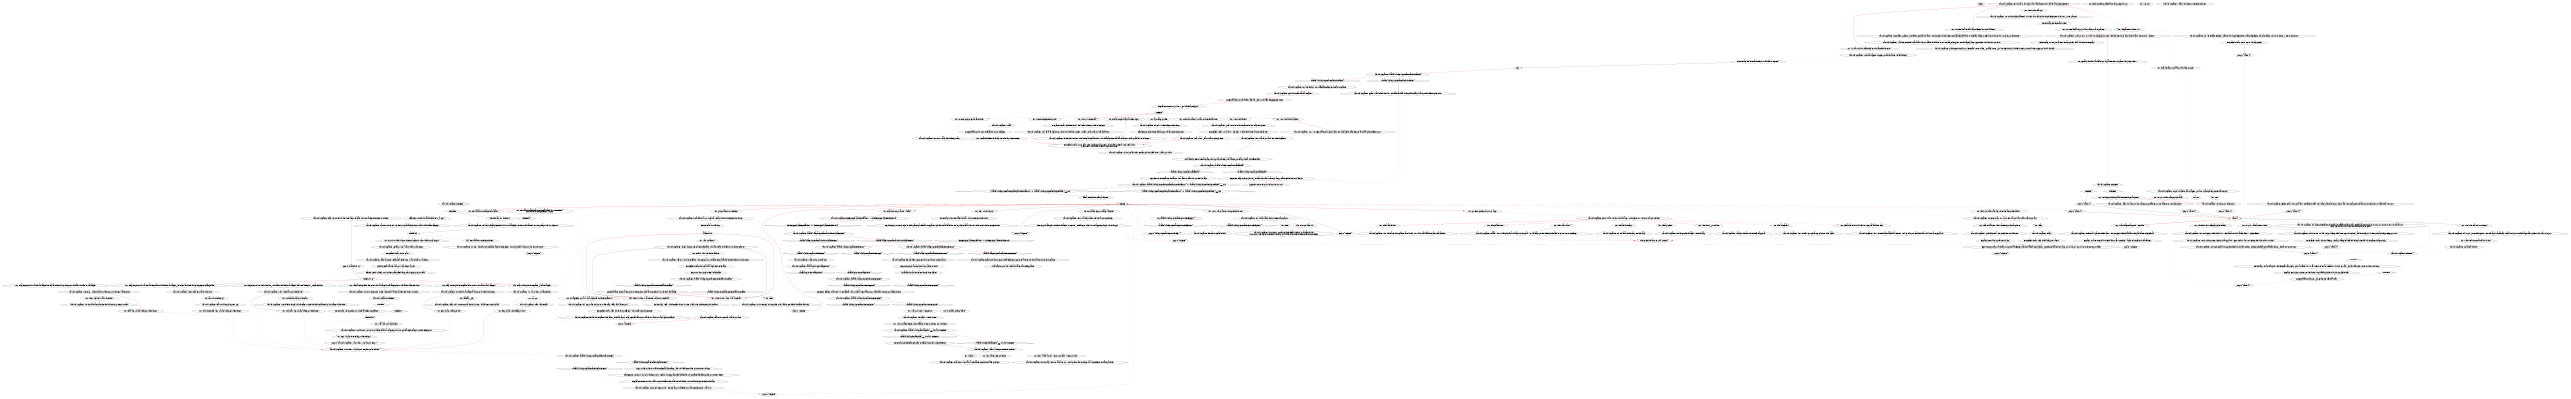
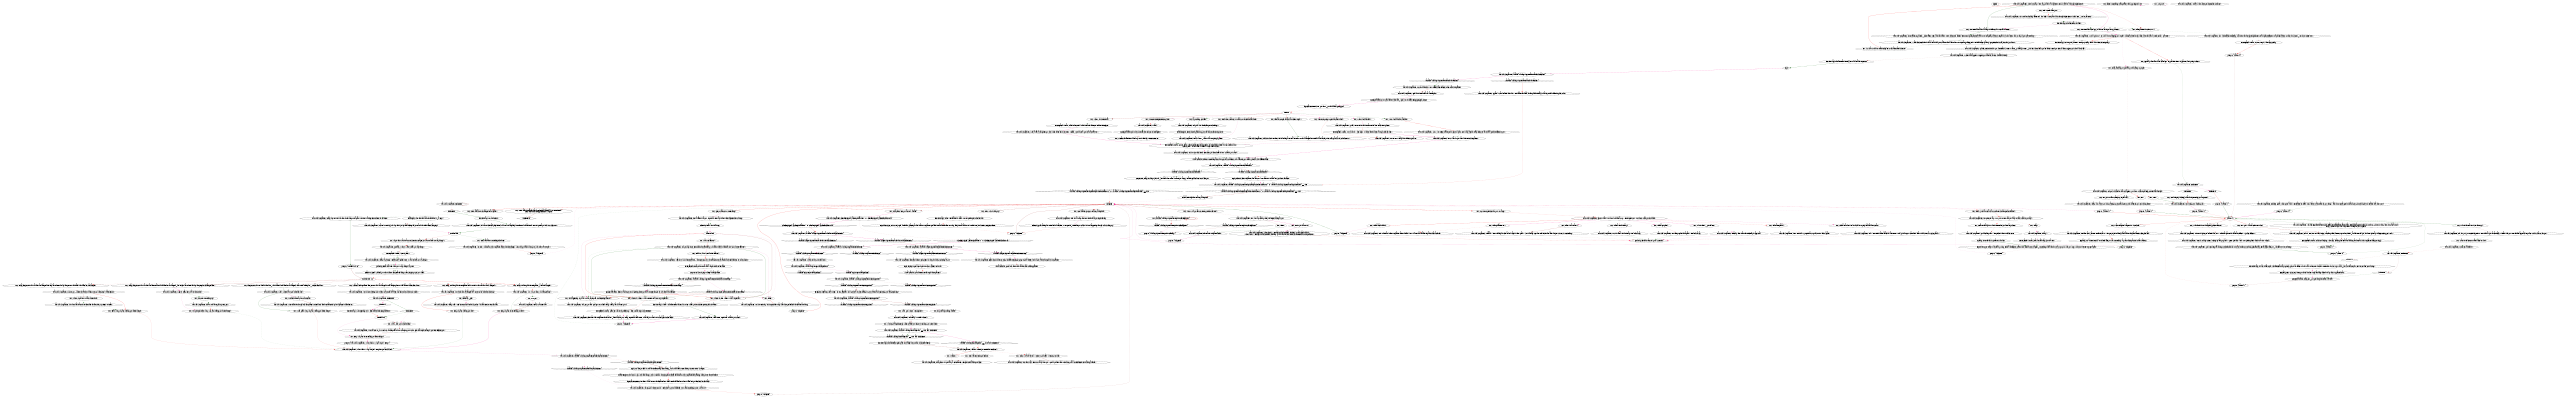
node "Suggestion: Don't even try to win him over. You won't.": removed
